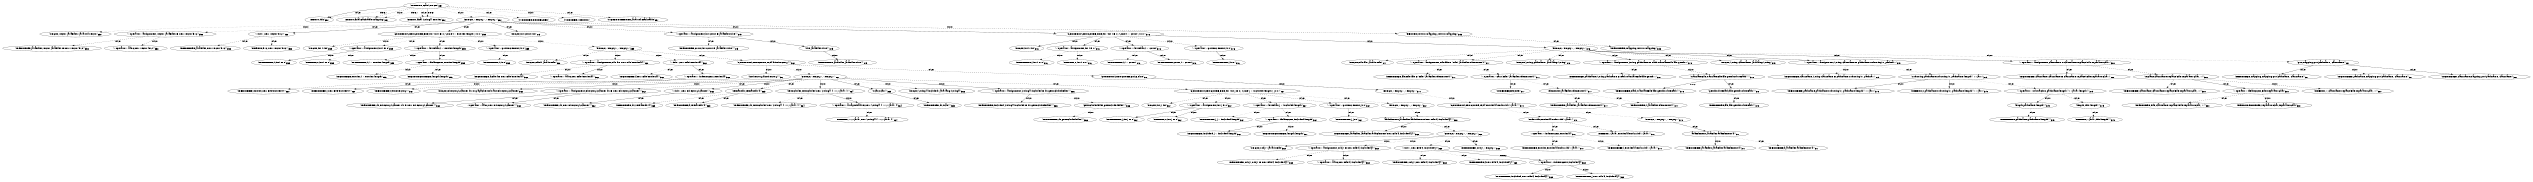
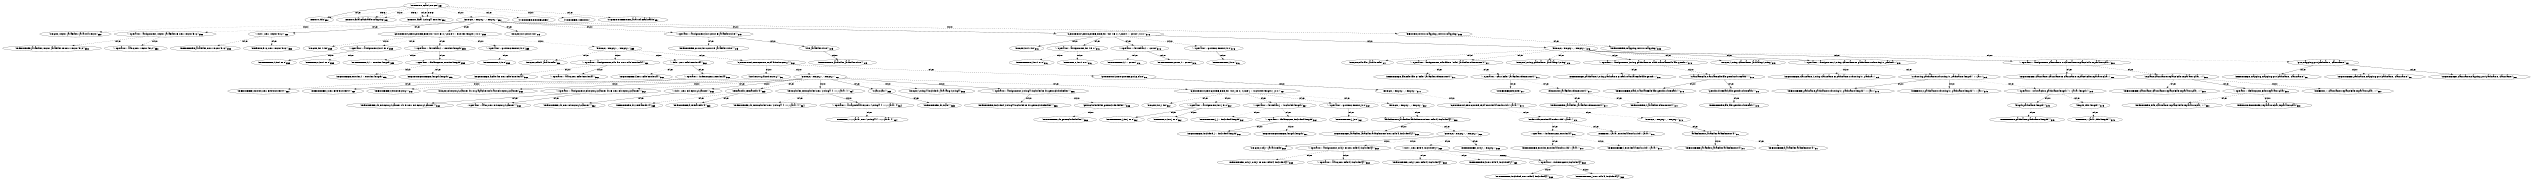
edge "(translateFile,translateFile(file.getAbsolutePath()))" -> "(IDENTIFIER,Path,translateFile(file.getAbsolutePath()))": label "DDG: " -> "AST: "
